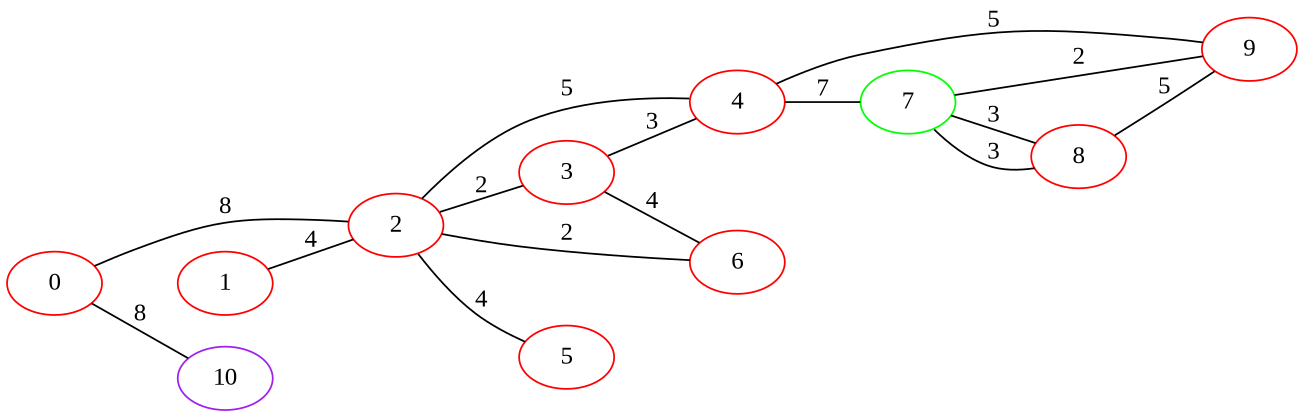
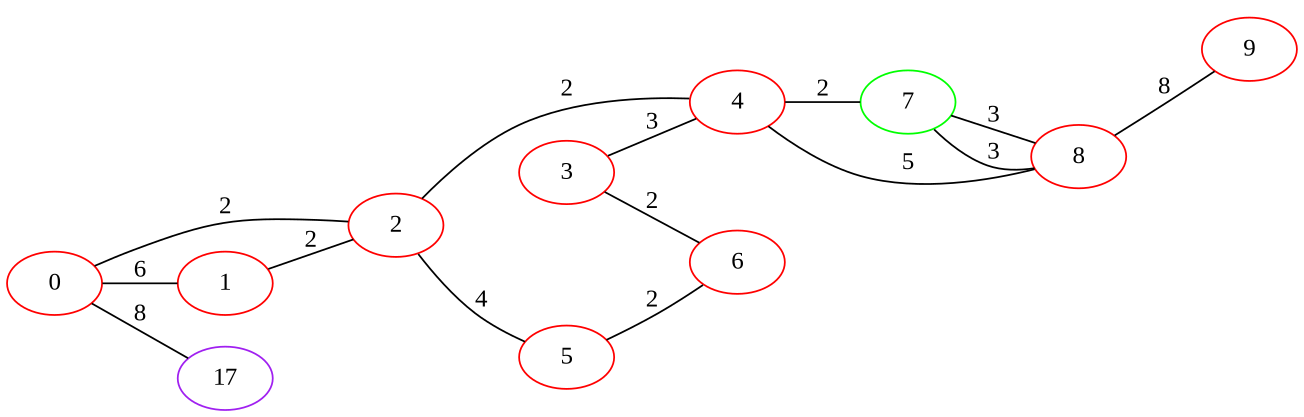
edge "9" -- "4": now "8" -- "4"
edge "9" -- "7": removed, label "2"
edge "9" -- "8": label "5" -> "8"
edge "4" -- "2": label "5" -> "2"
edge "4" -- "7": label "7" -> "2"
edge "3" -- "2": removed, label "2"
edge "3" -- "6": label "4" -> "2"
edge "2" -- "0": label "8" -> "2"
edge "2" -- "1": label "4" -> "2"
edge "2" -- "6": now "5" -- "6"
edge "0" -- "1": added, label "6"
node "10": label "10" -> "17"
